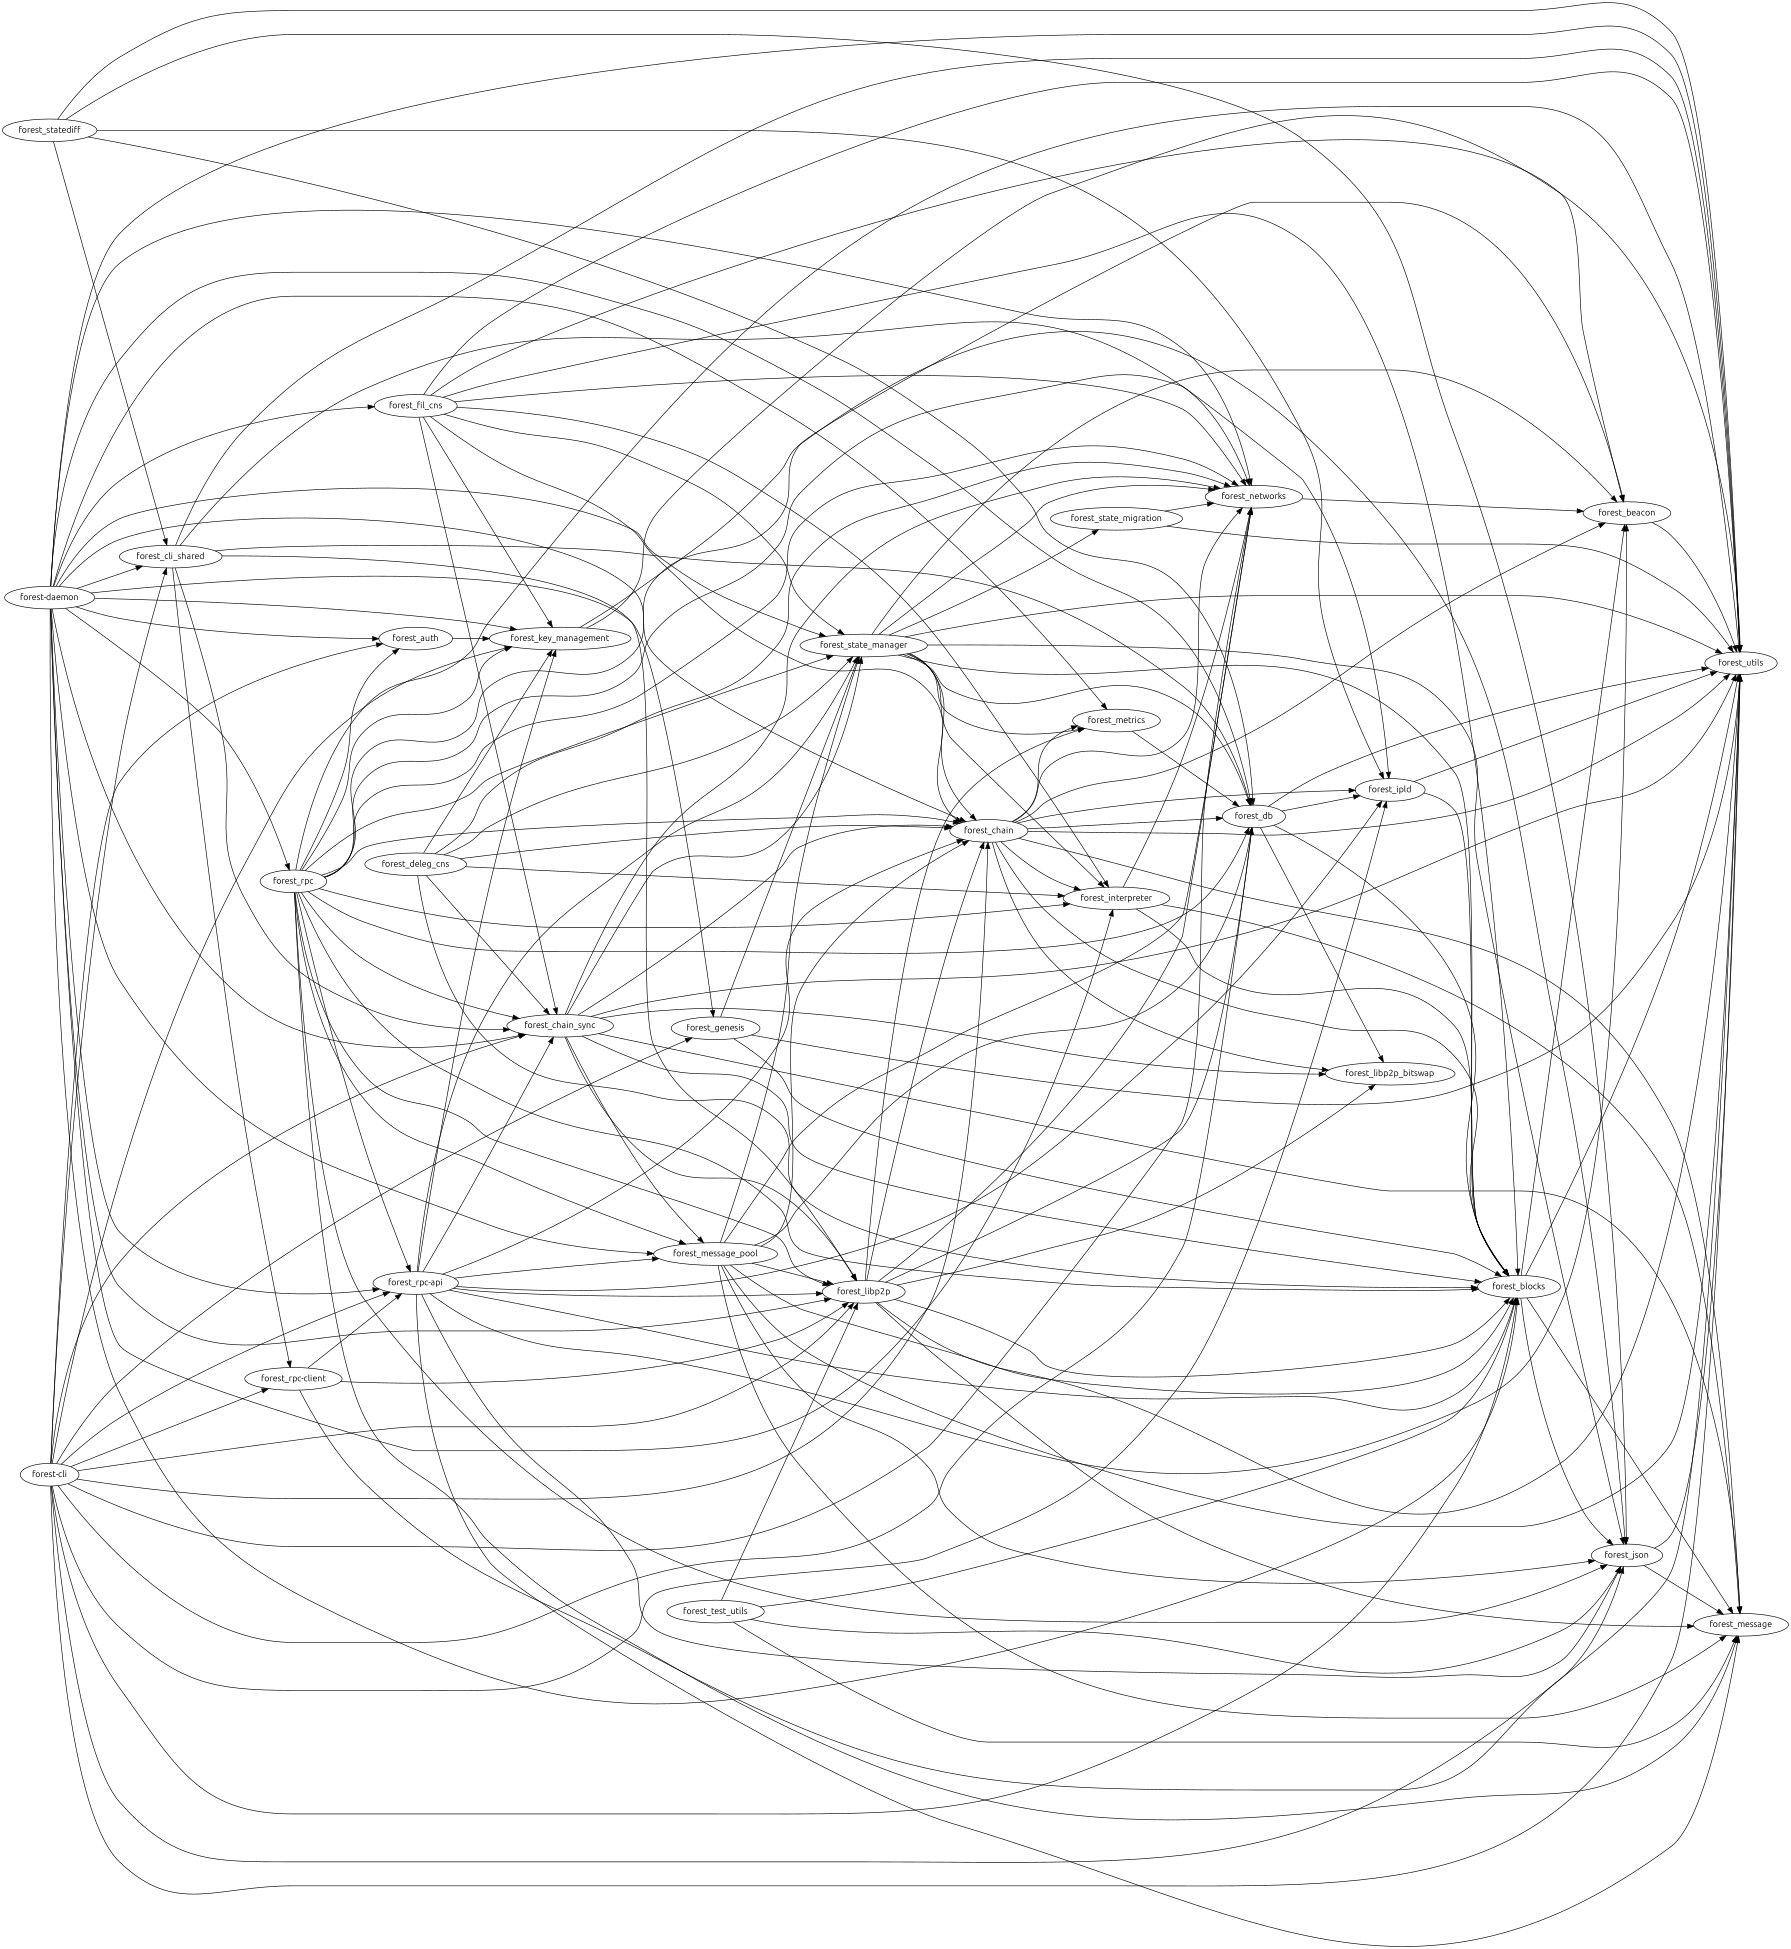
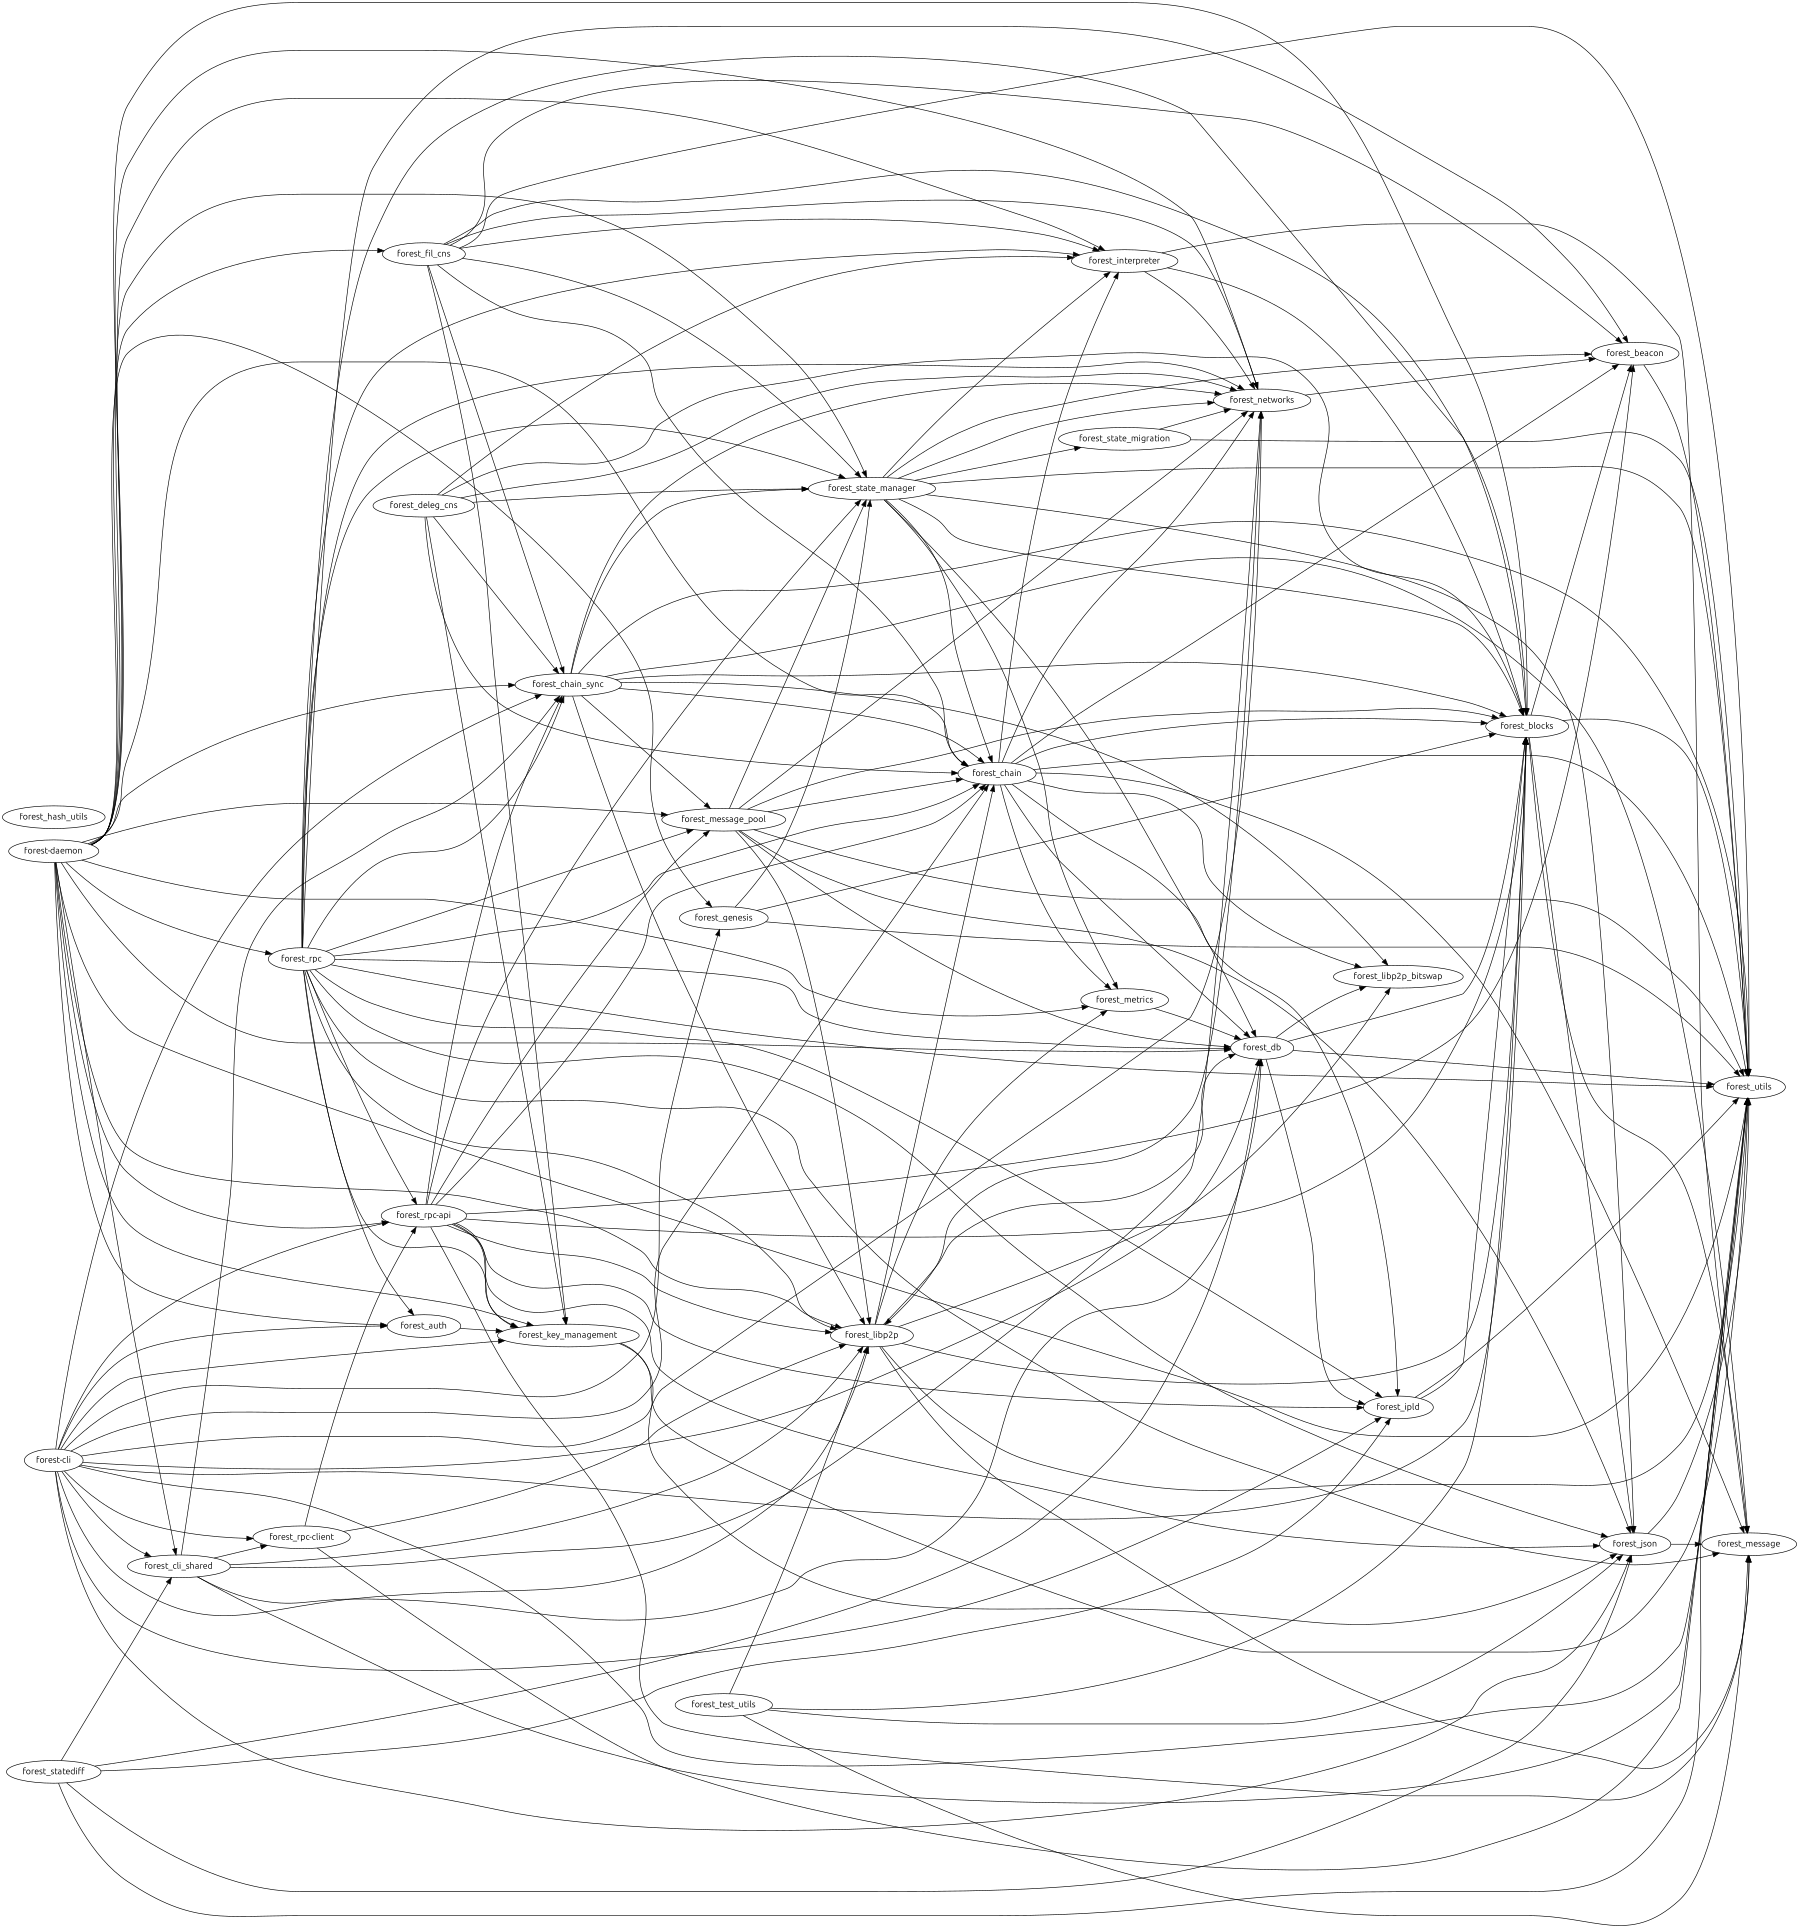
node "forest_hash_utils": added
edge "forest_libp2p" -> "forest_networks": reversed
edge "forest_message_pool" -> "forest_message": removed
